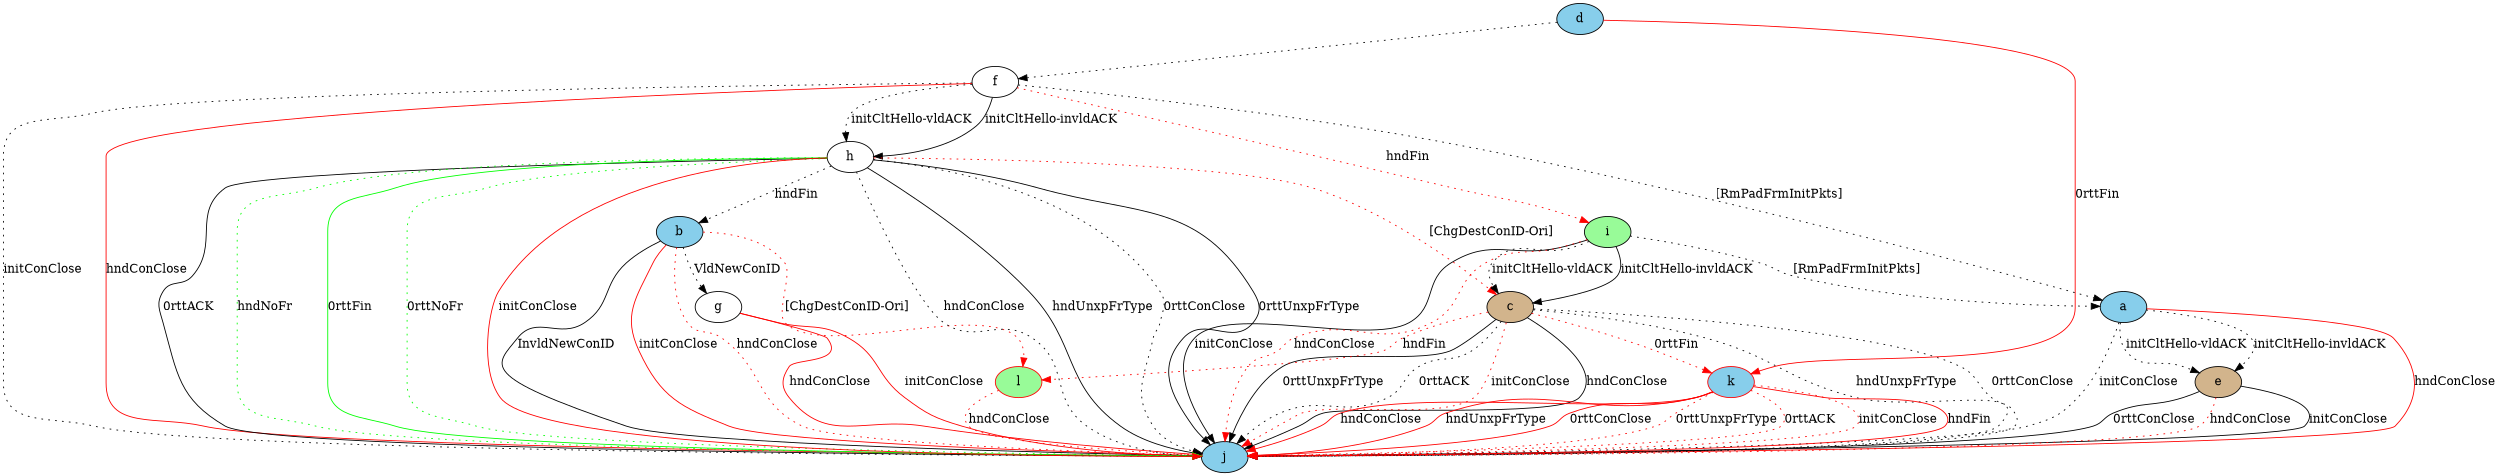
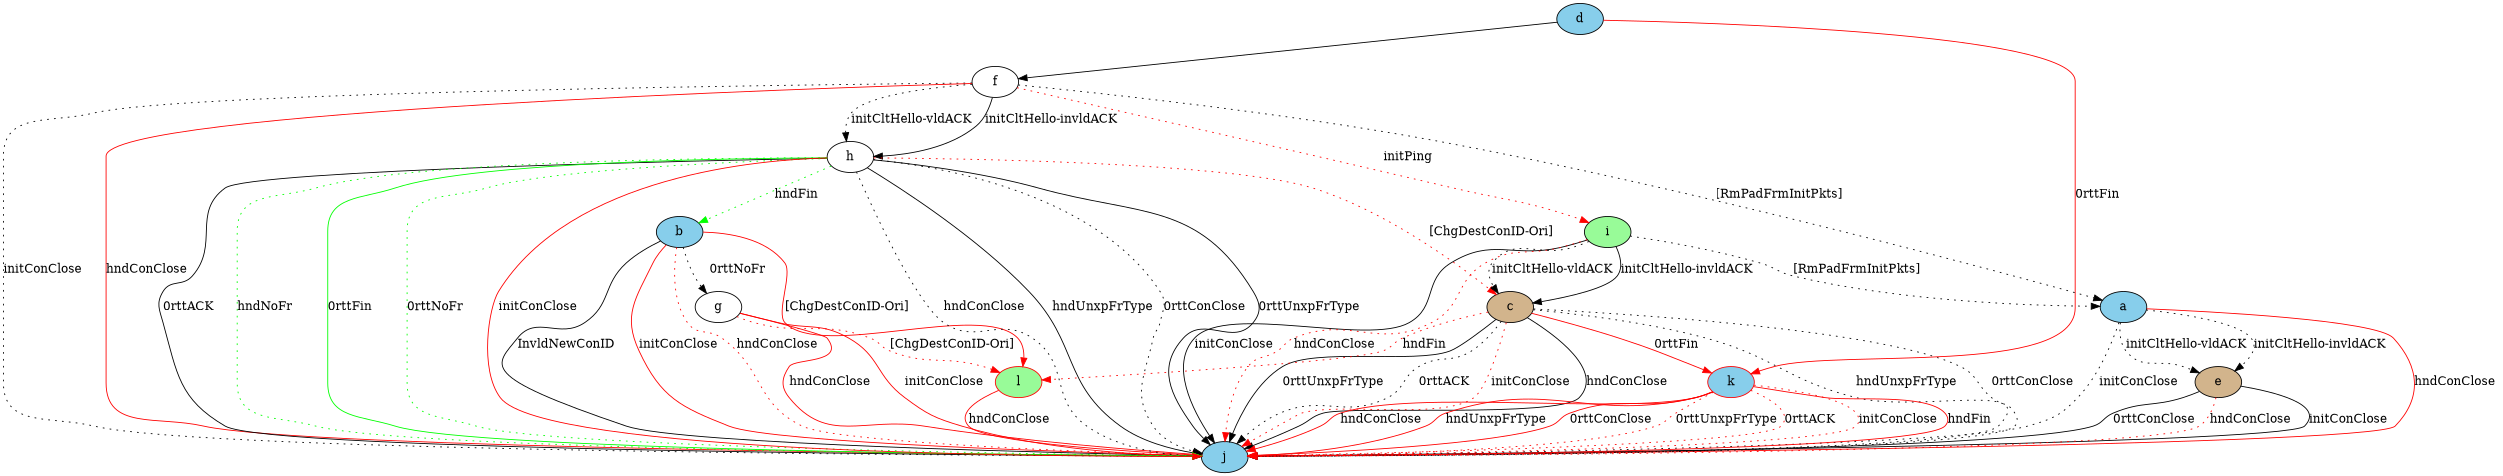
edge "d" -> "f": style dotted -> solid
edge "f" -> "i": label "hndFin " -> "initPing "
edge "h" -> "b": color black -> green
edge "b" -> "g": label "VldNewConID " -> "0rttNoFr "
edge "b" -> "l": style dotted -> solid
edge "c" -> "k": style dotted -> solid
edge "g" -> "l": added, label "[ChgDestConID-Ori]"
edge "l" -> "j": style dotted -> solid
